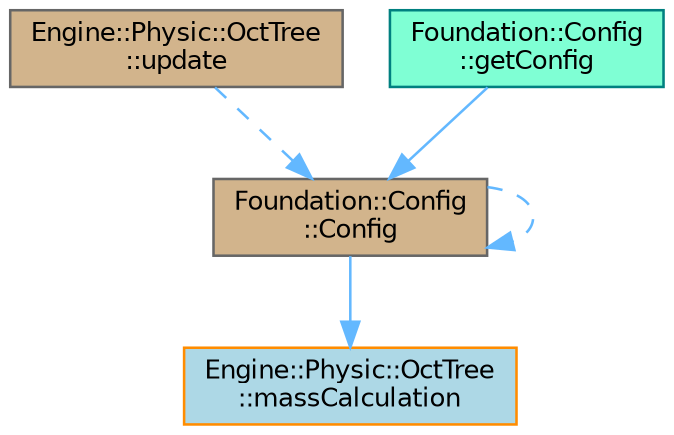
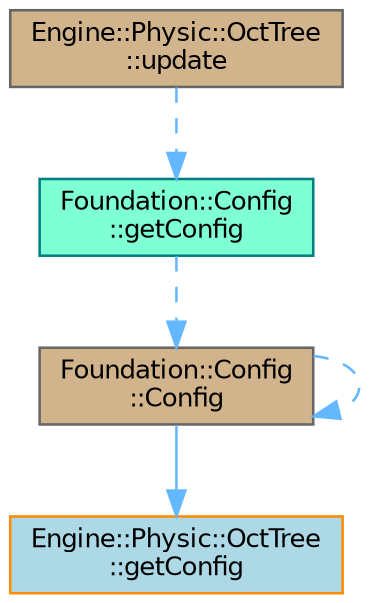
edge "Engine::Physic::OctTree ::update" -> "Foundation::Config ::Config": now "Engine::Physic::OctTree ::update" -> "Foundation::Config ::getConfig"
edge "Foundation::Config ::getConfig" -> "Foundation::Config ::Config": style solid -> dashed
node "Engine::Physic::OctTree ::massCalculation": label "Engine::Physic::OctTree ::massCalculation" -> "Engine::Physic::OctTree ::getConfig"
